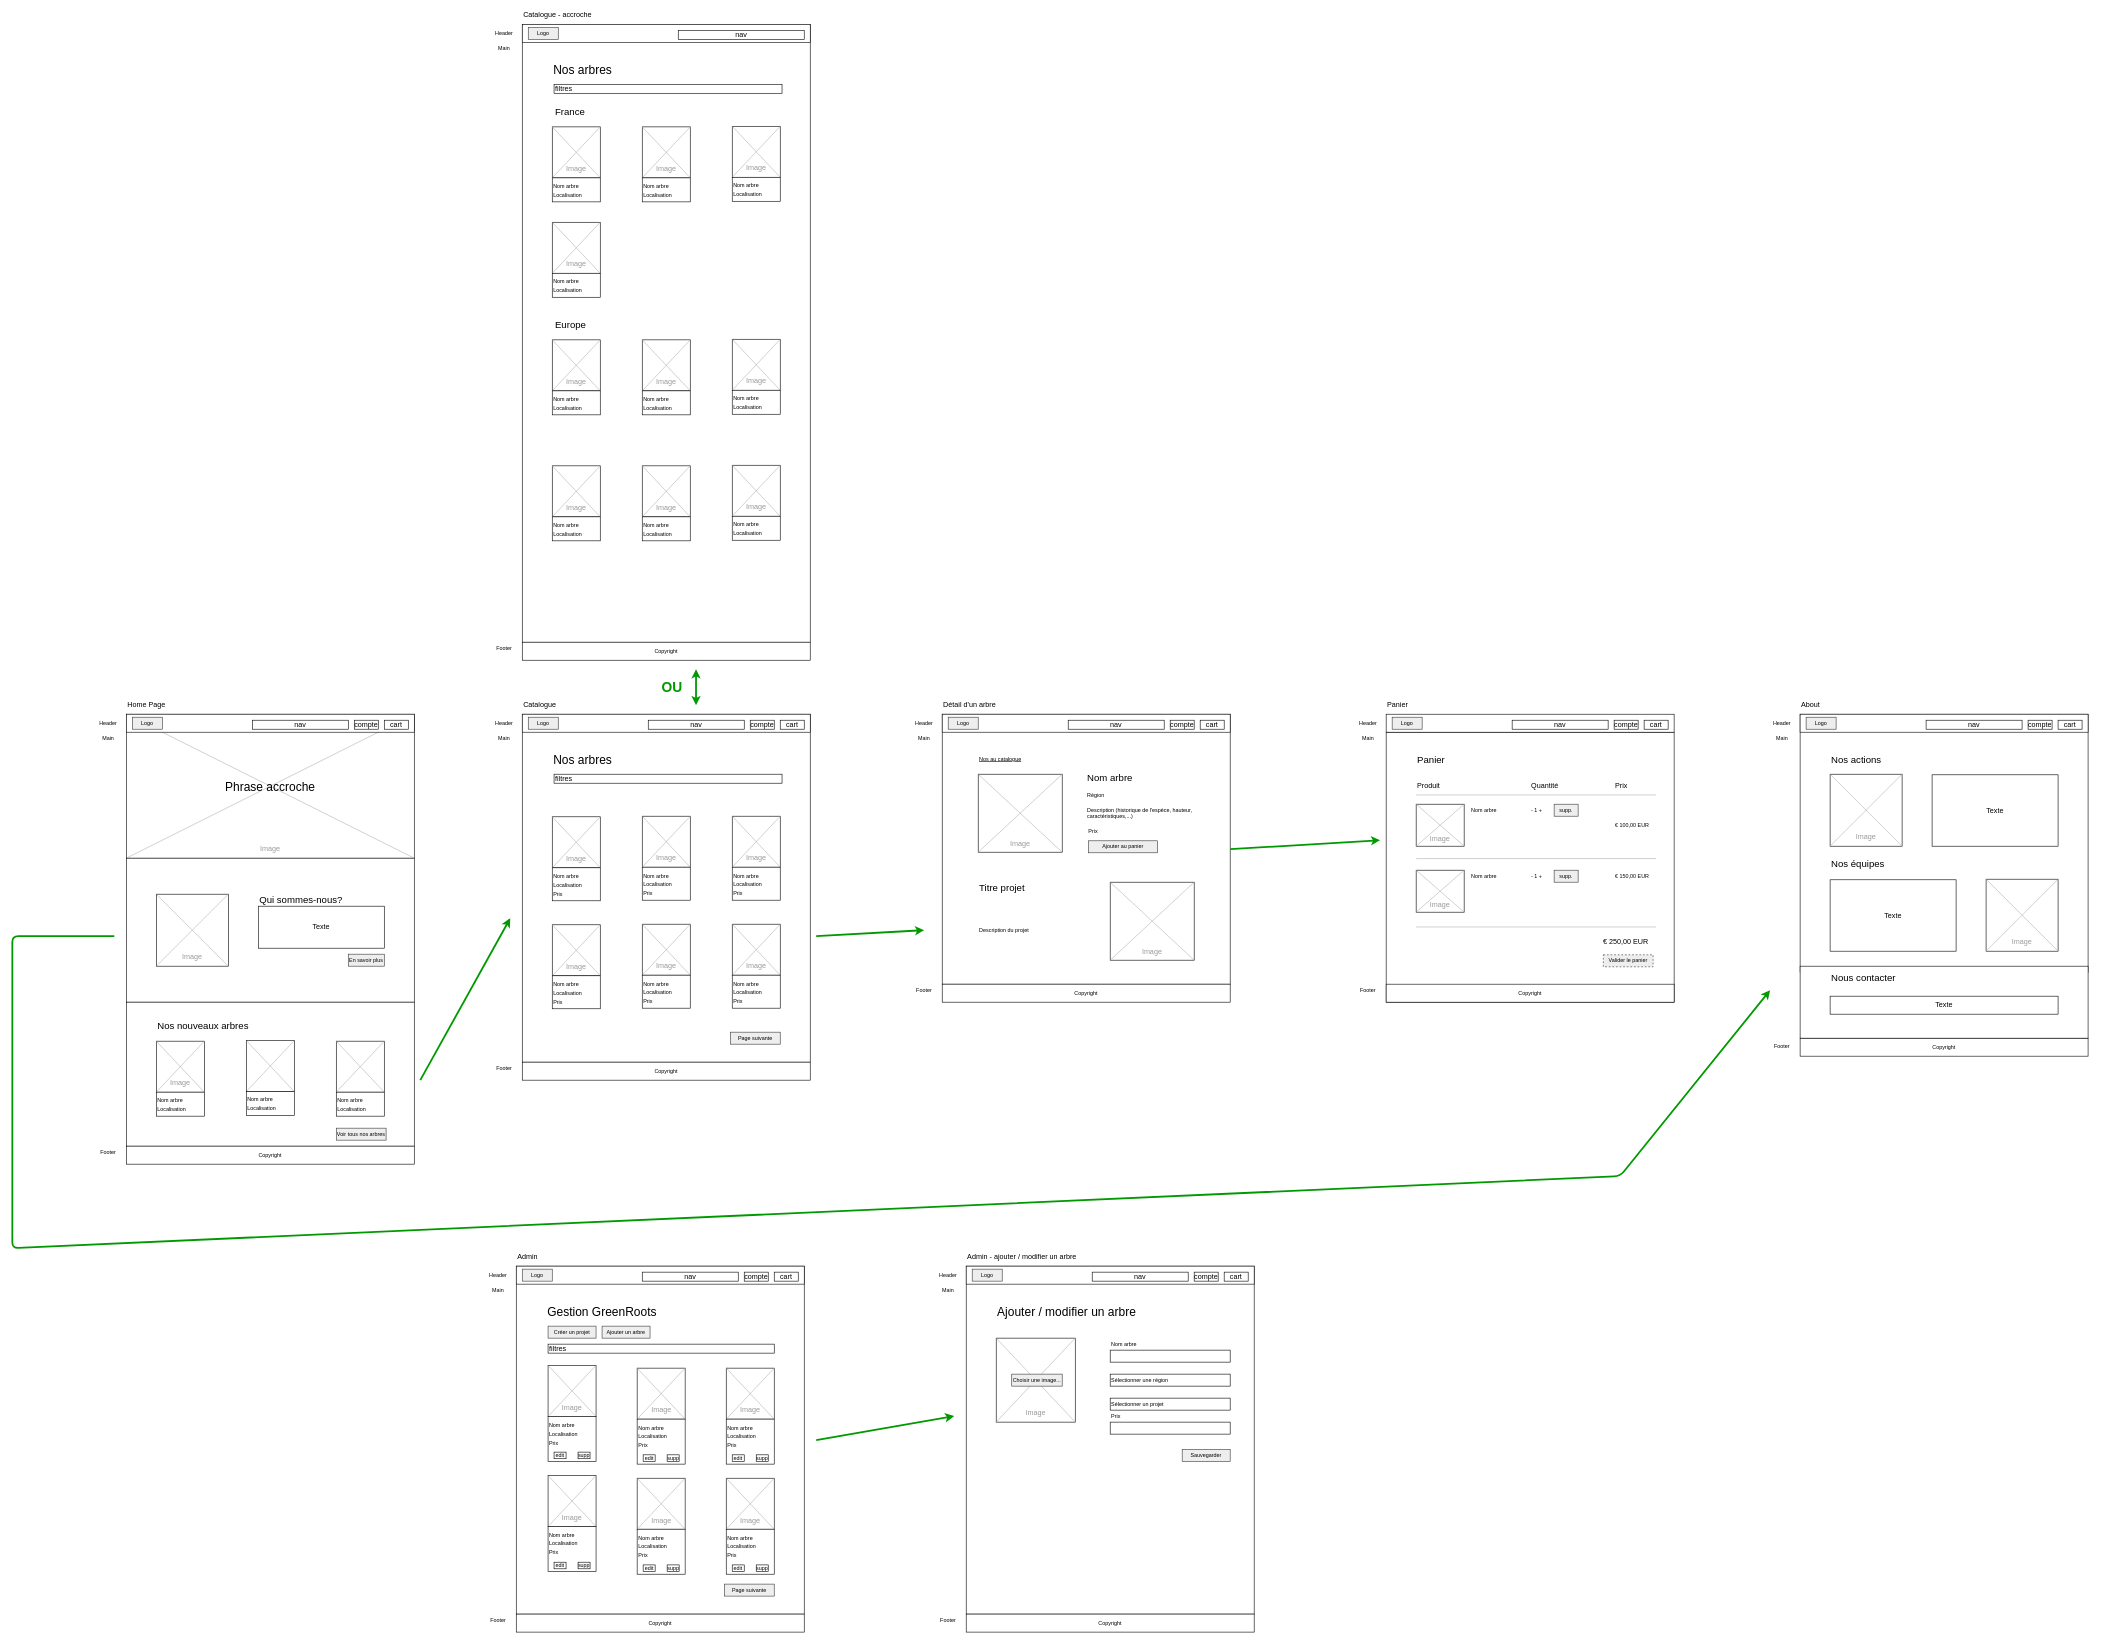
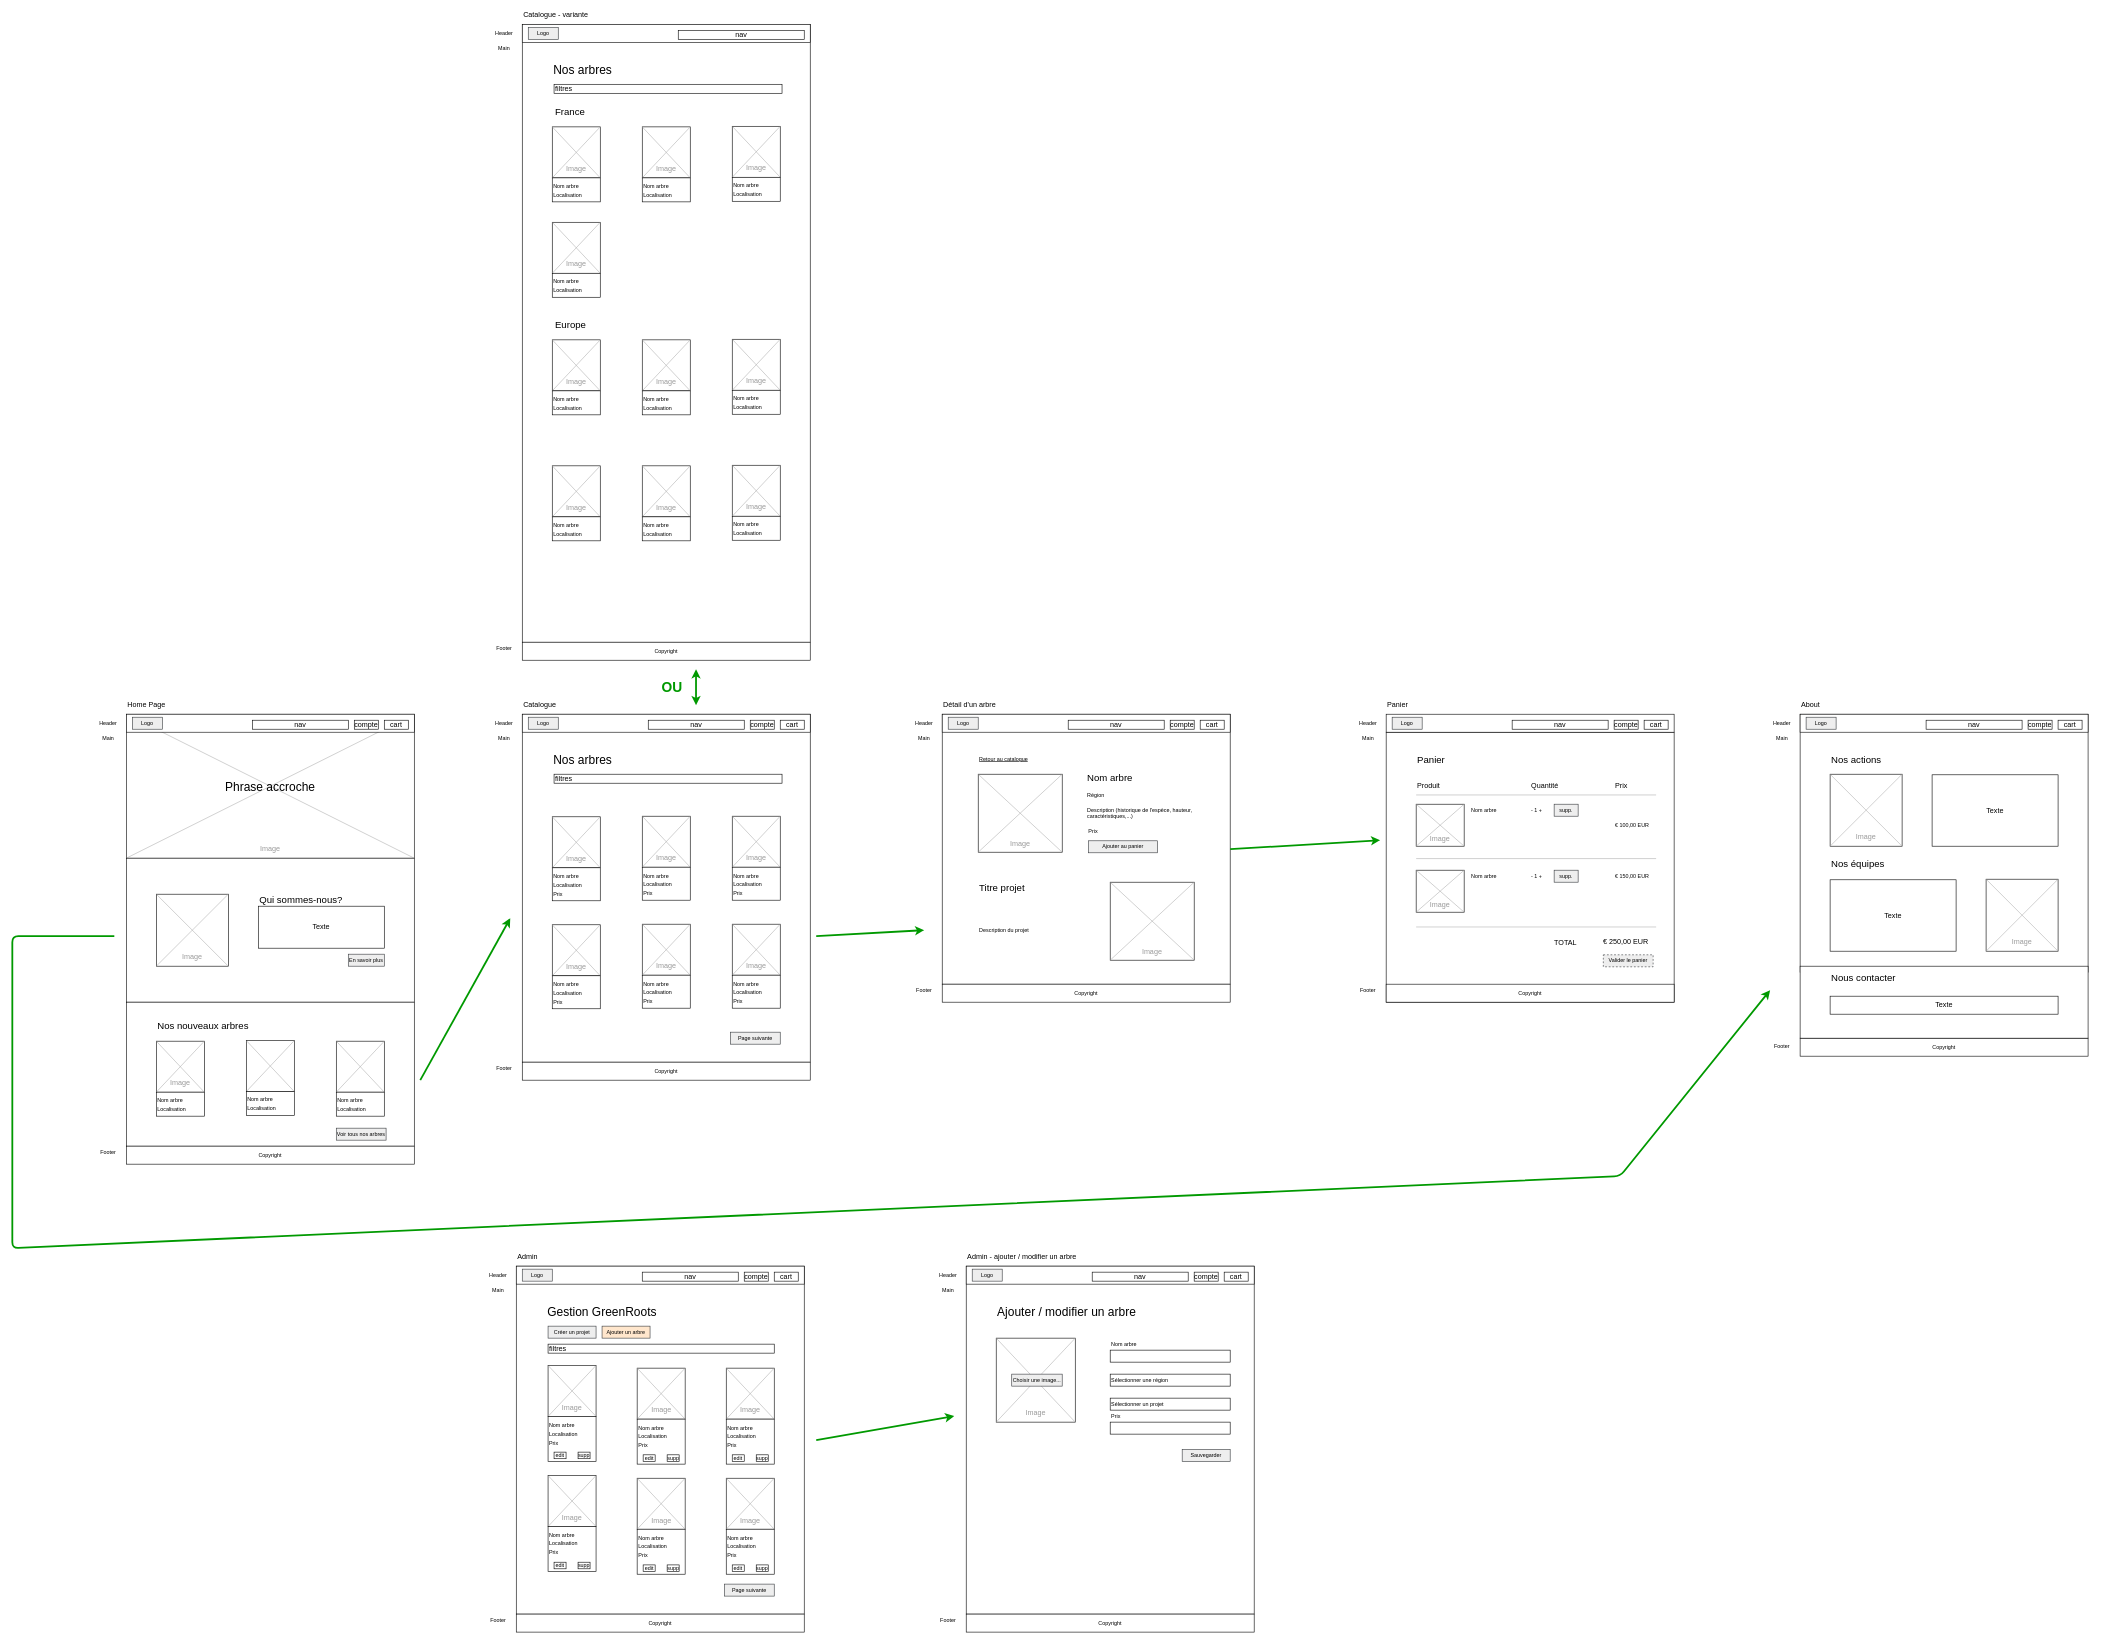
node "Catalogue - accroche": label "Catalogue - accroche" -> "Catalogue - variante"
node "Nos au catalogue": label "Nos au catalogue" -> "Retour au catalogue"
node "TOTAL": added
node "Ajouter un arbre": fillcolor #eeeeee -> #ffe6cc
